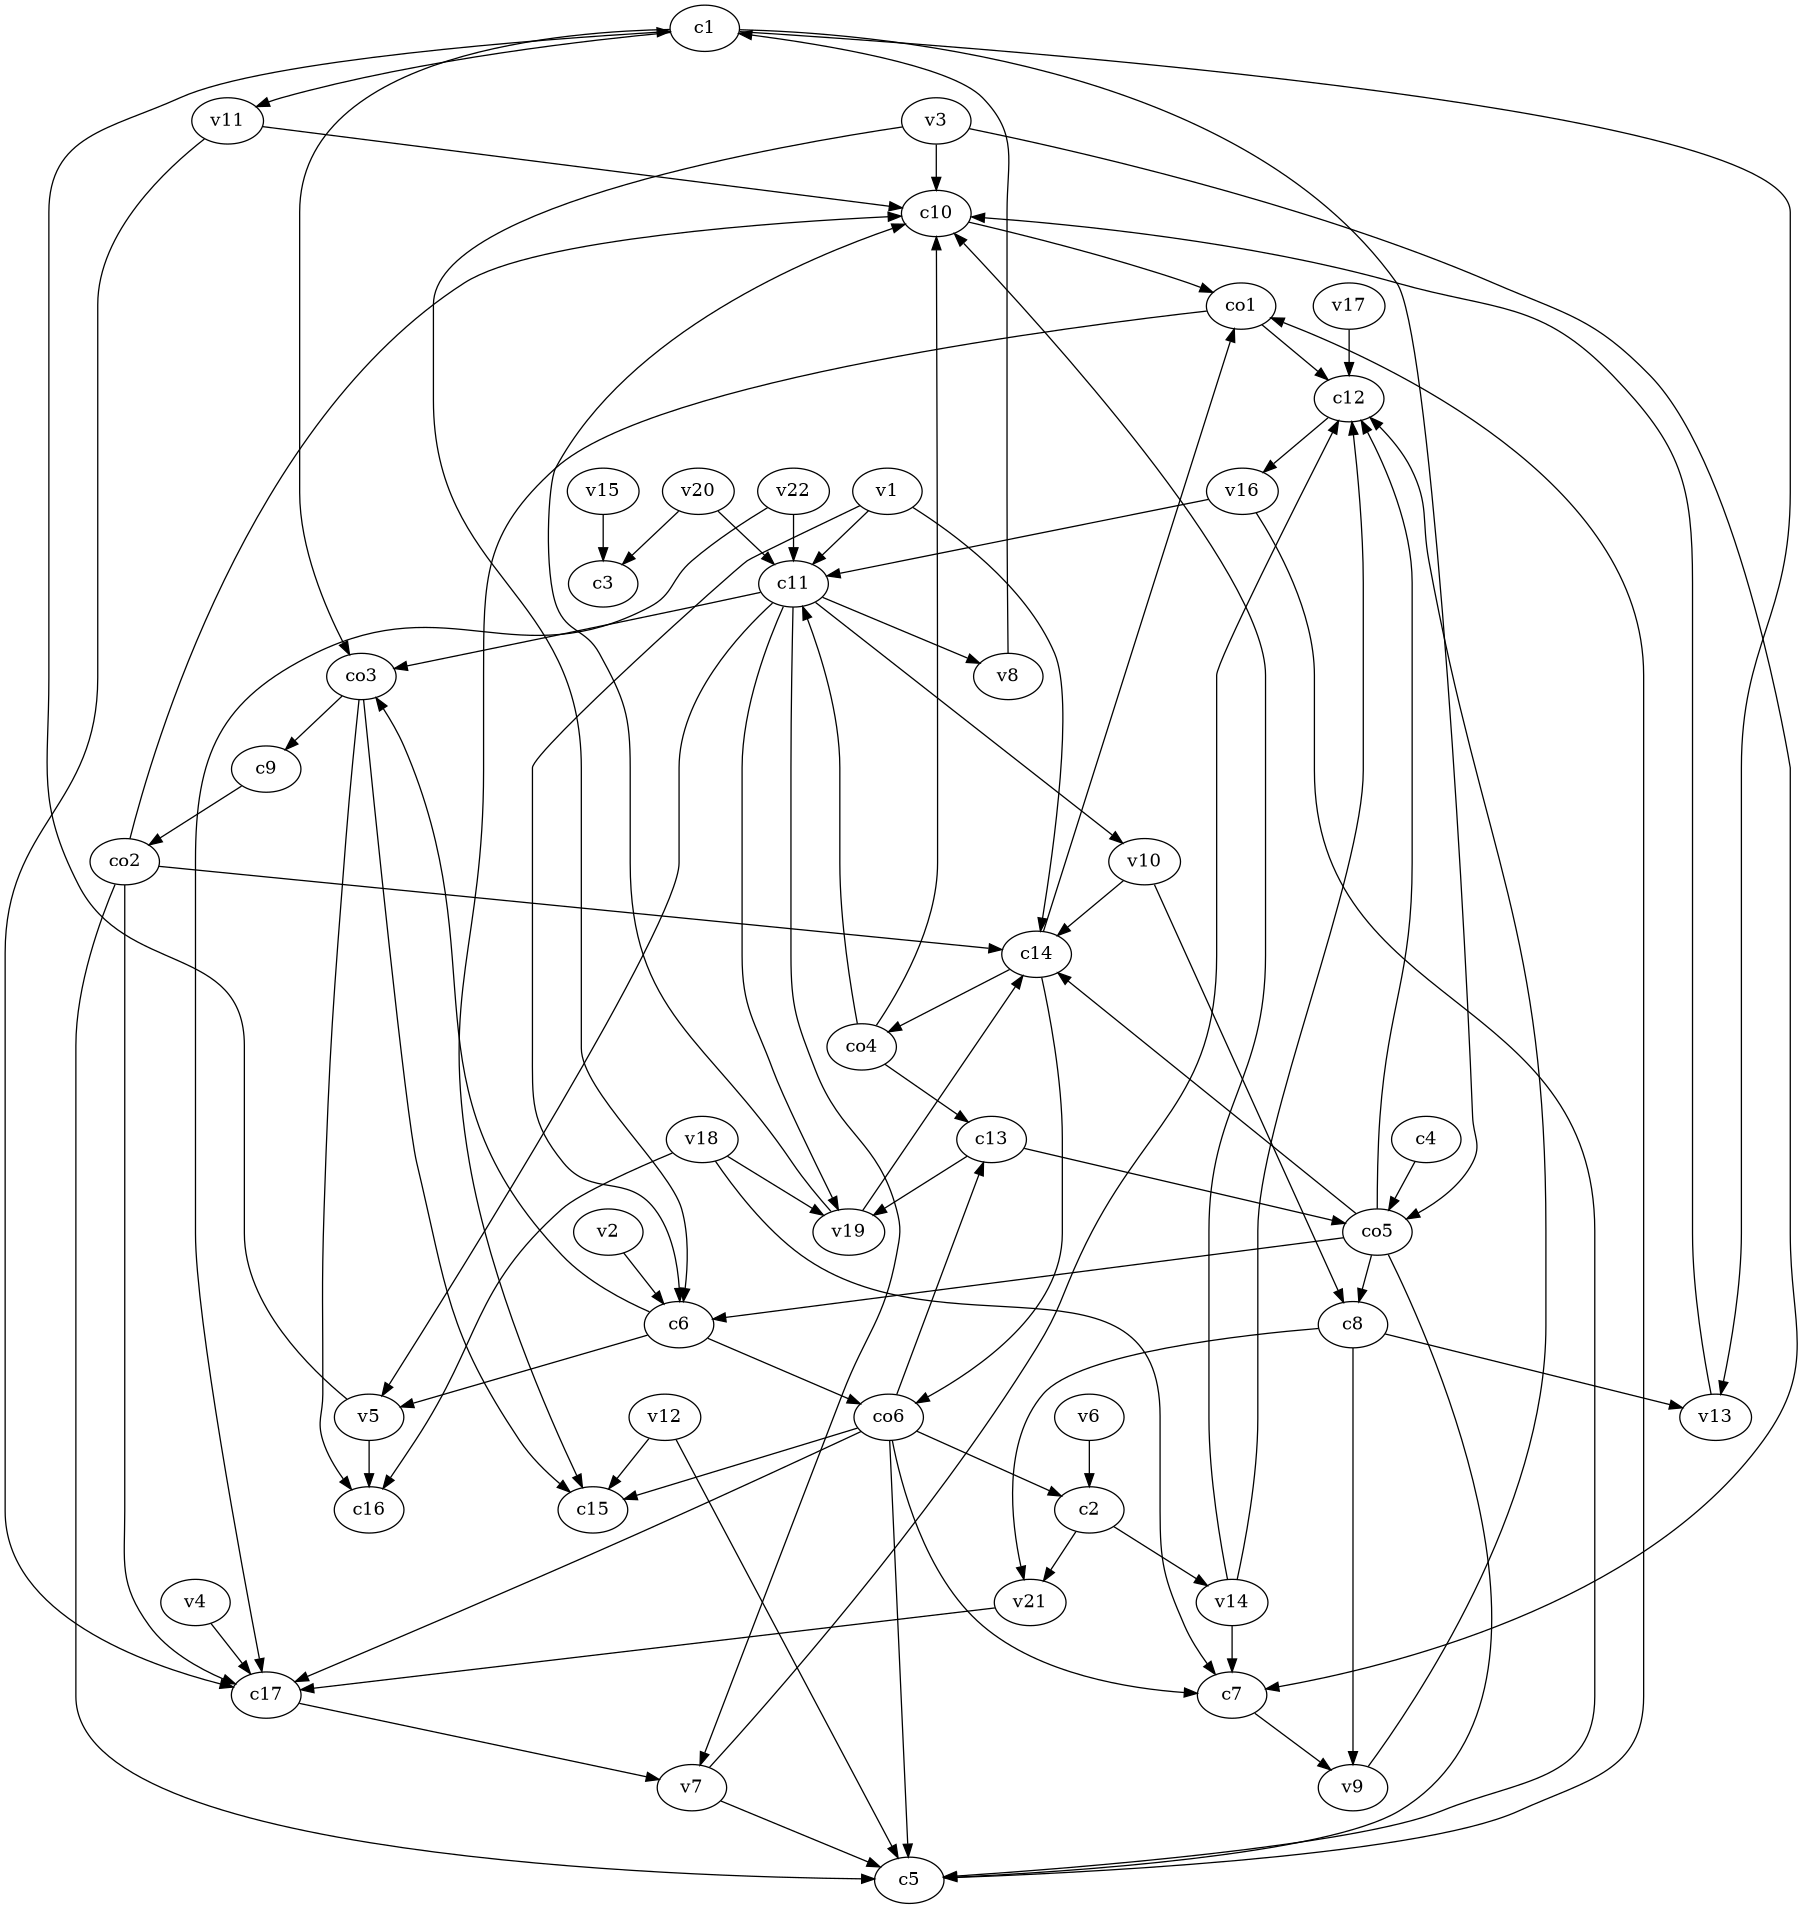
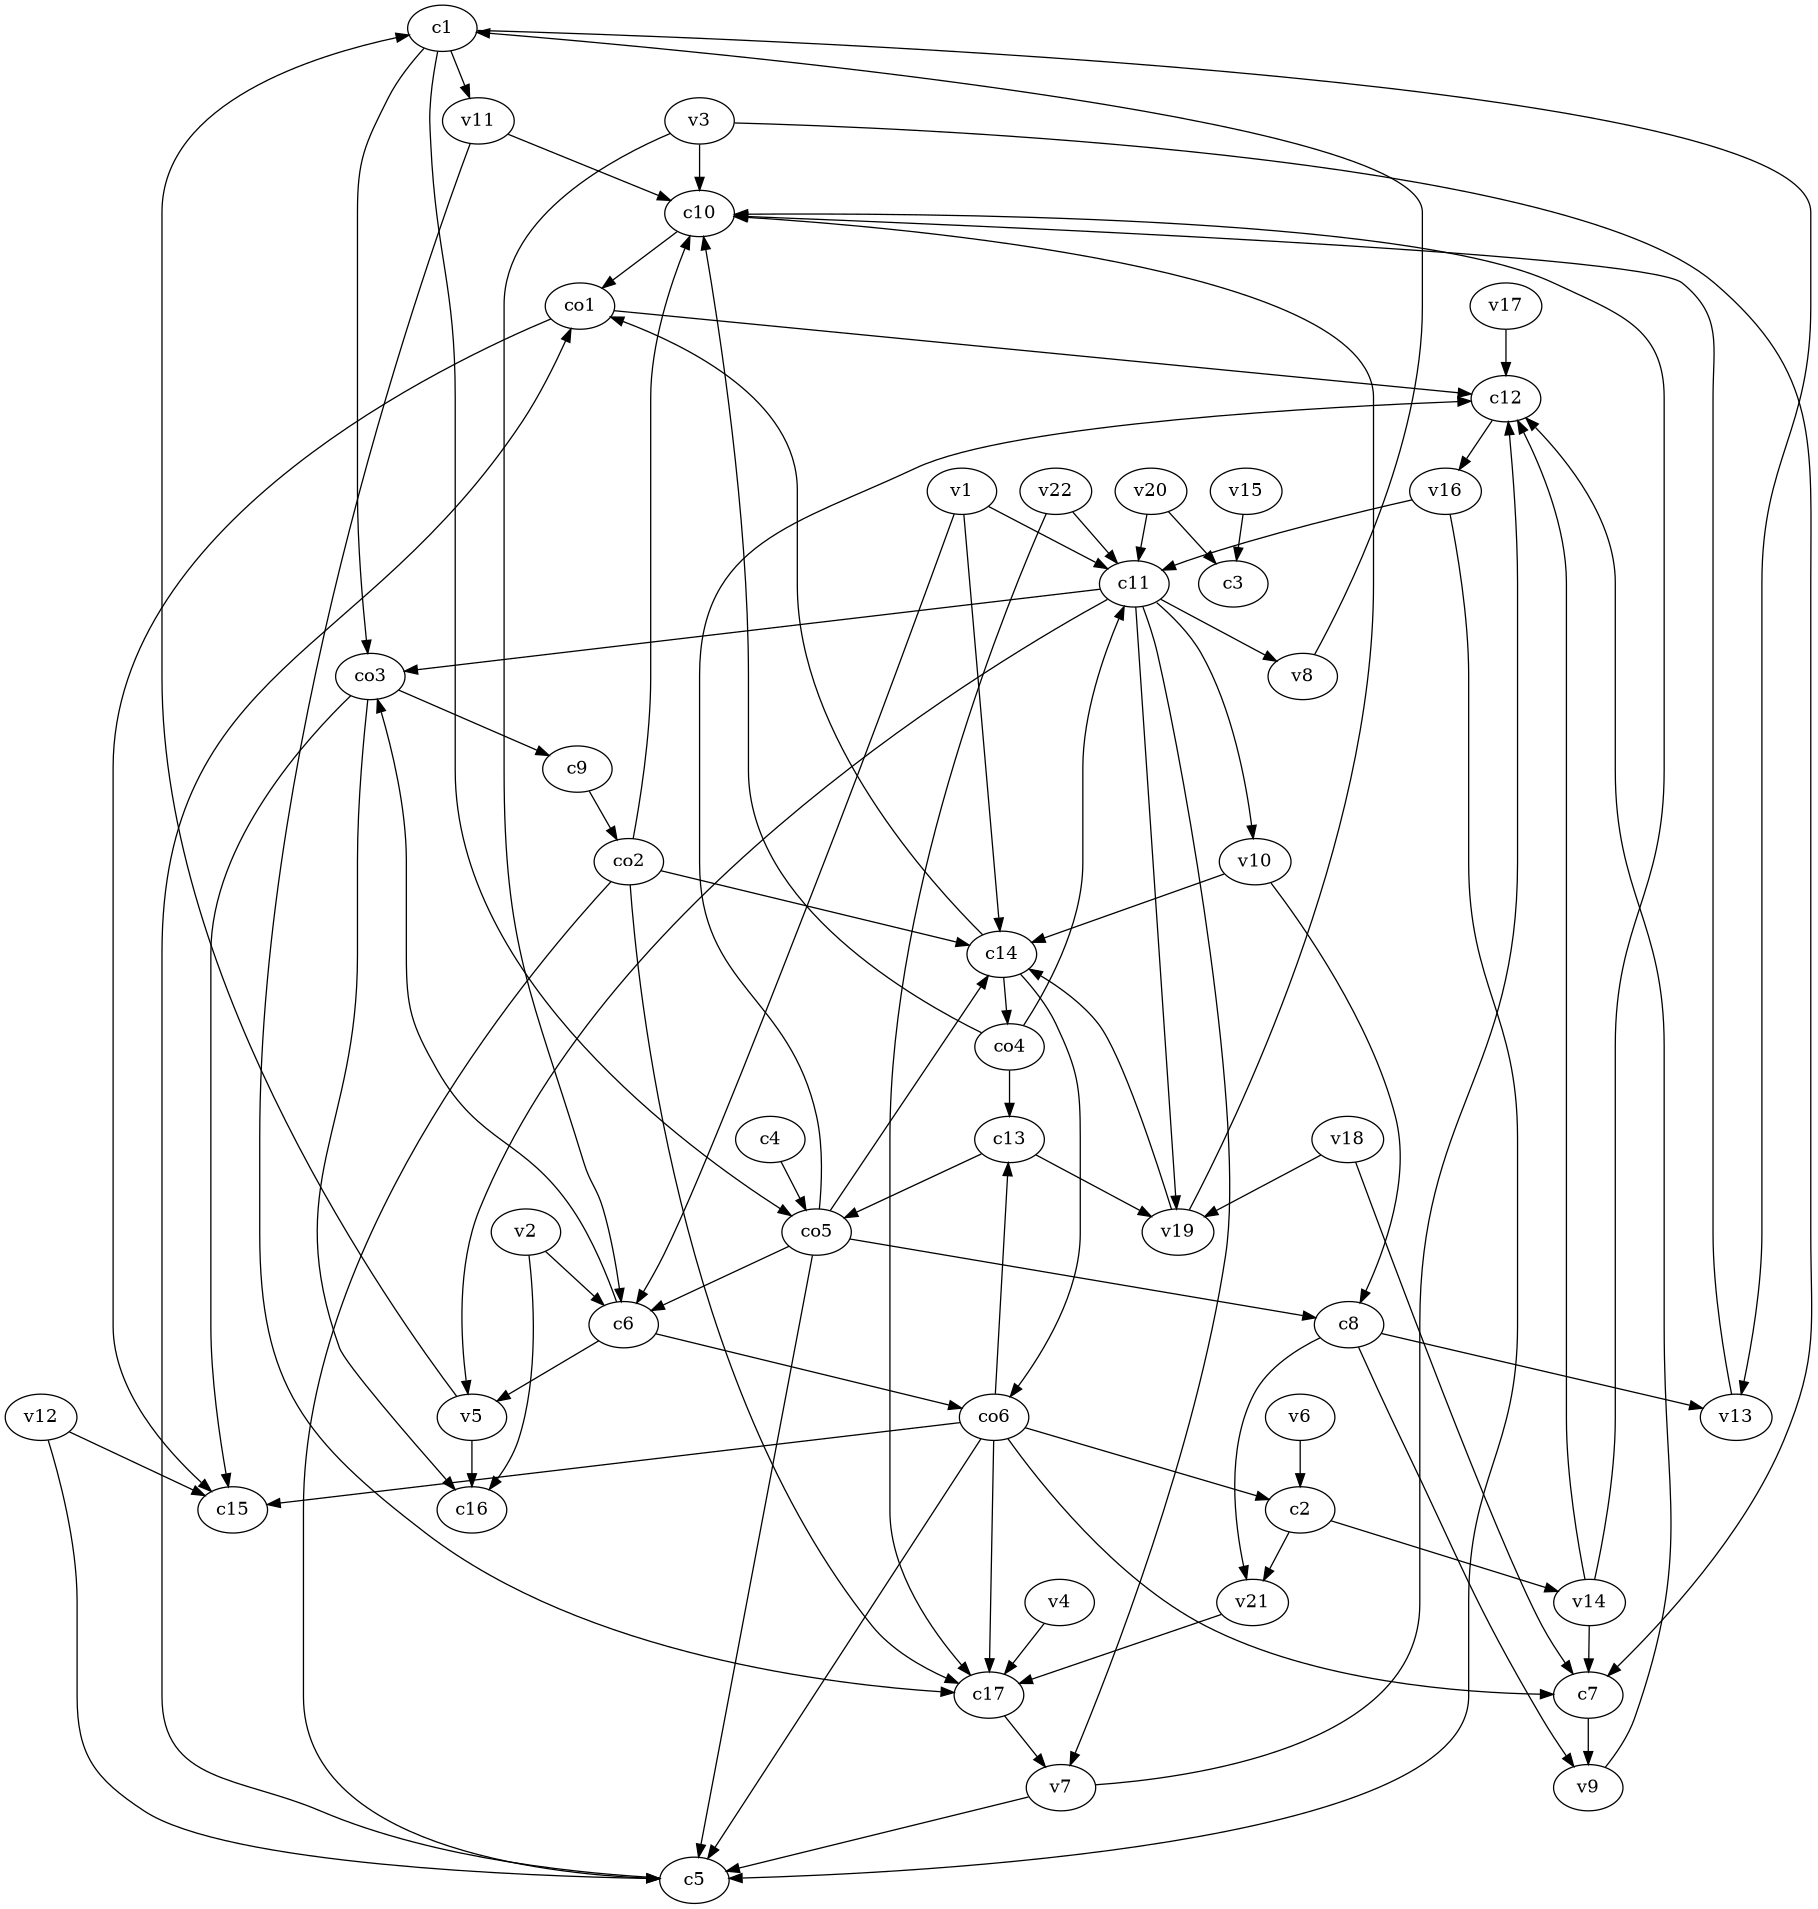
edge "v18" -> "c16": now "v2" -> "c16"
